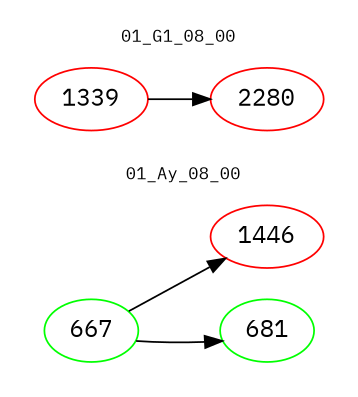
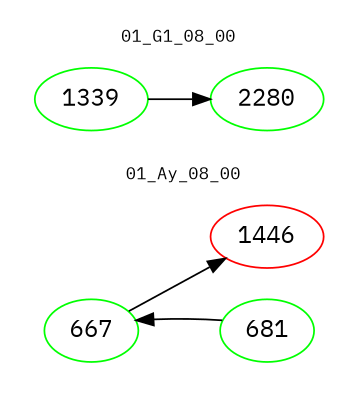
node "1339": color red -> green
node "2280": color red -> green
edge "667" -> "681": reversed
